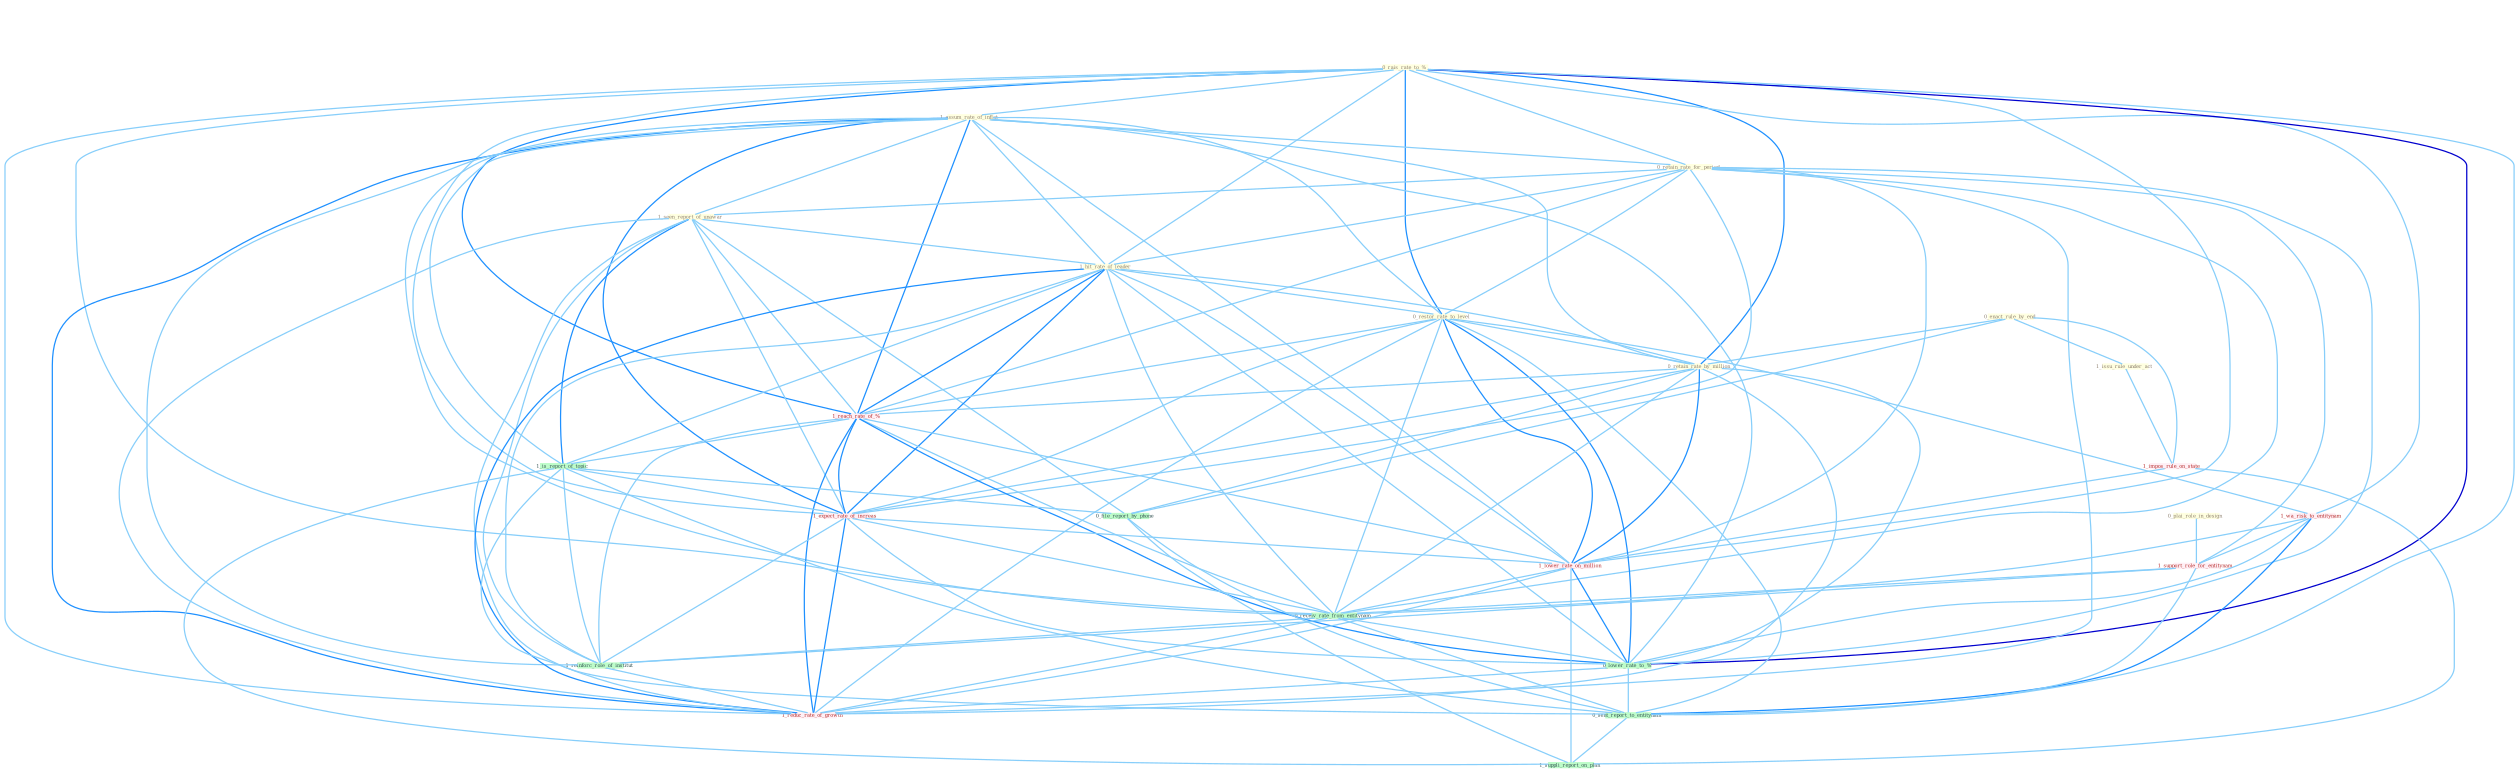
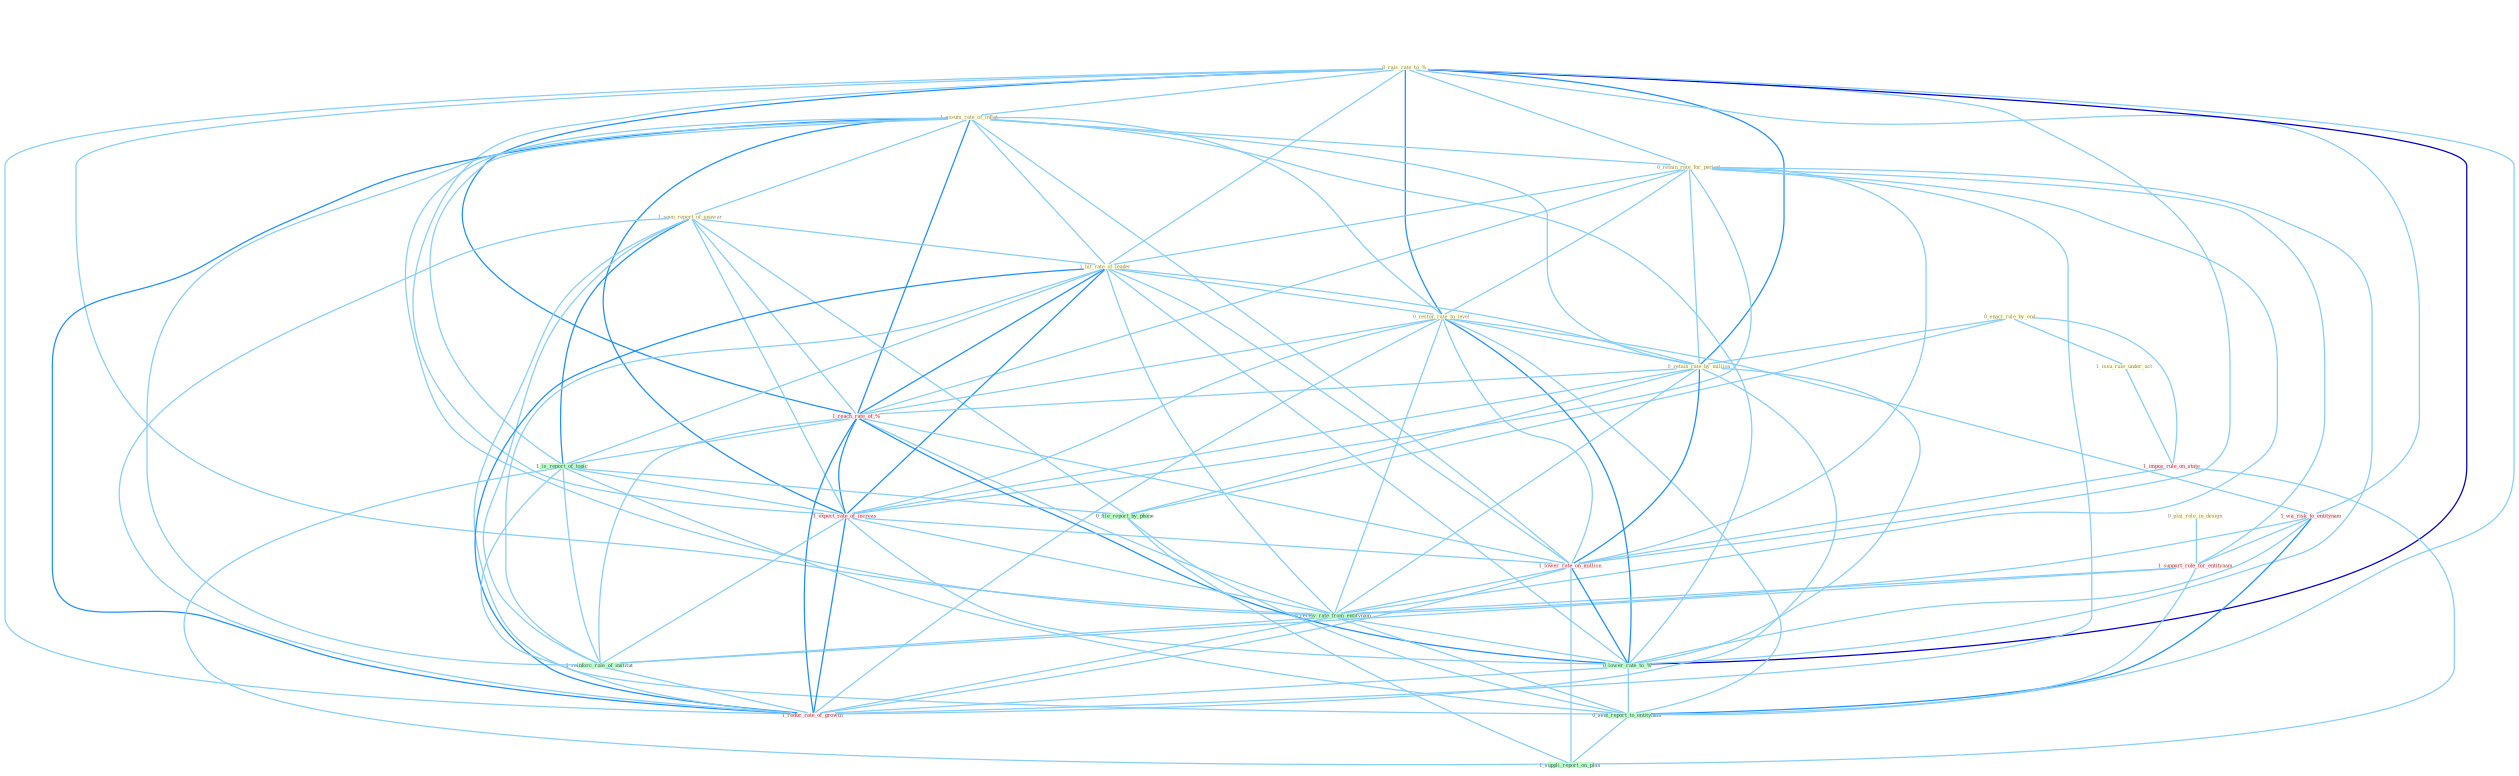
edge "0_retain_rate_for_period" -- "1_seen_report_of_unawar": now "0_retain_rate_for_period" -- "0_retain_rate_by_million"
edge "0_restor_rate_to_level" -- "1_lower_rate_on_million": color #1e90ff -> #87cefa
